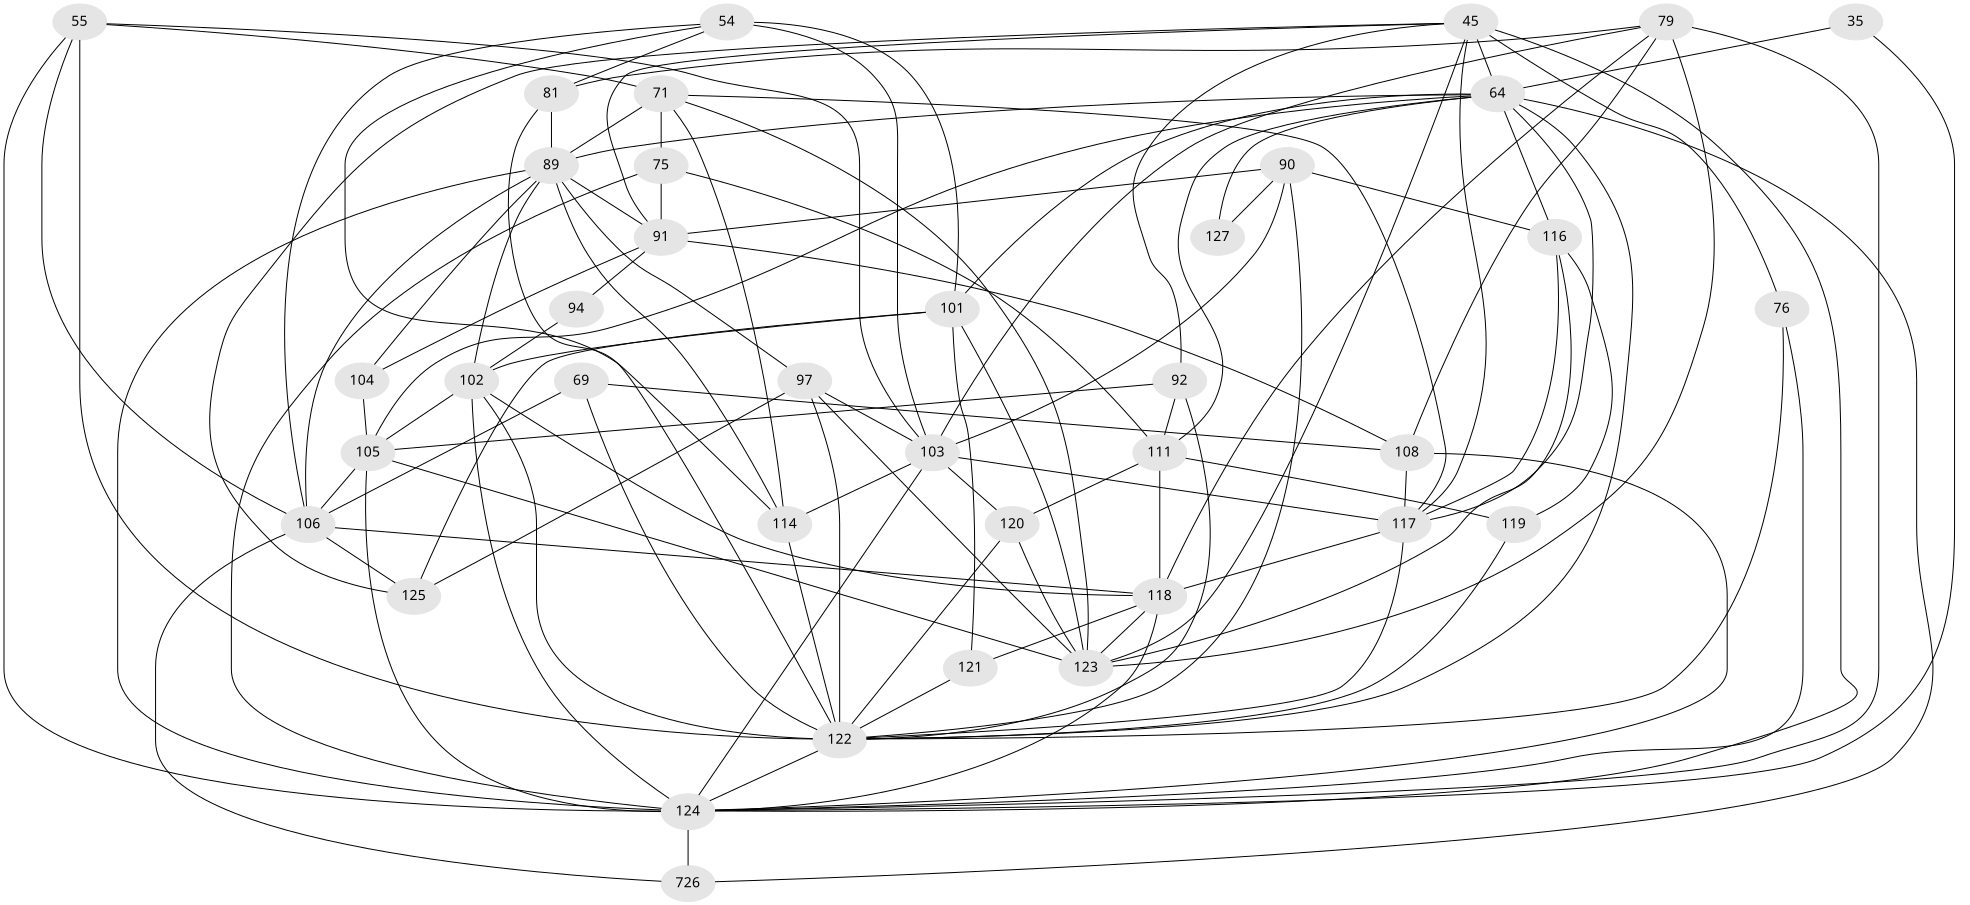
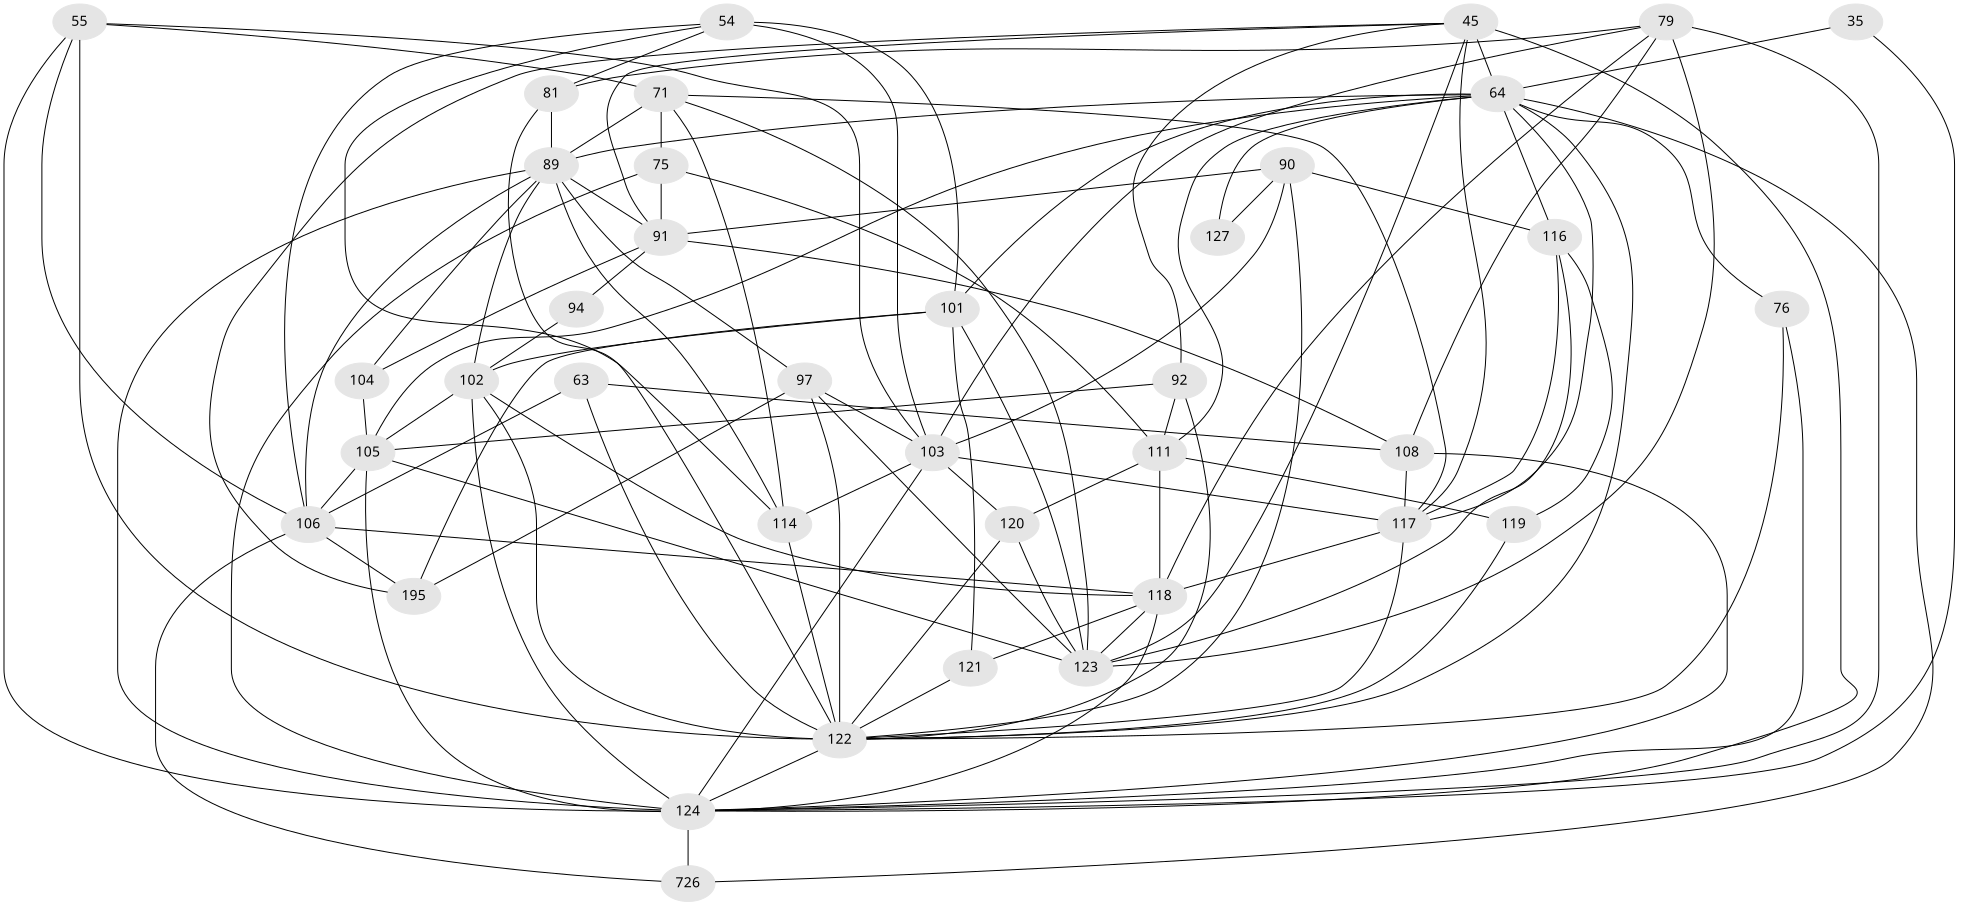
edge "45" -- "76": now "64" -- "76"
node "69": label "69" -> "63"
node "125": label "125" -> "195"
